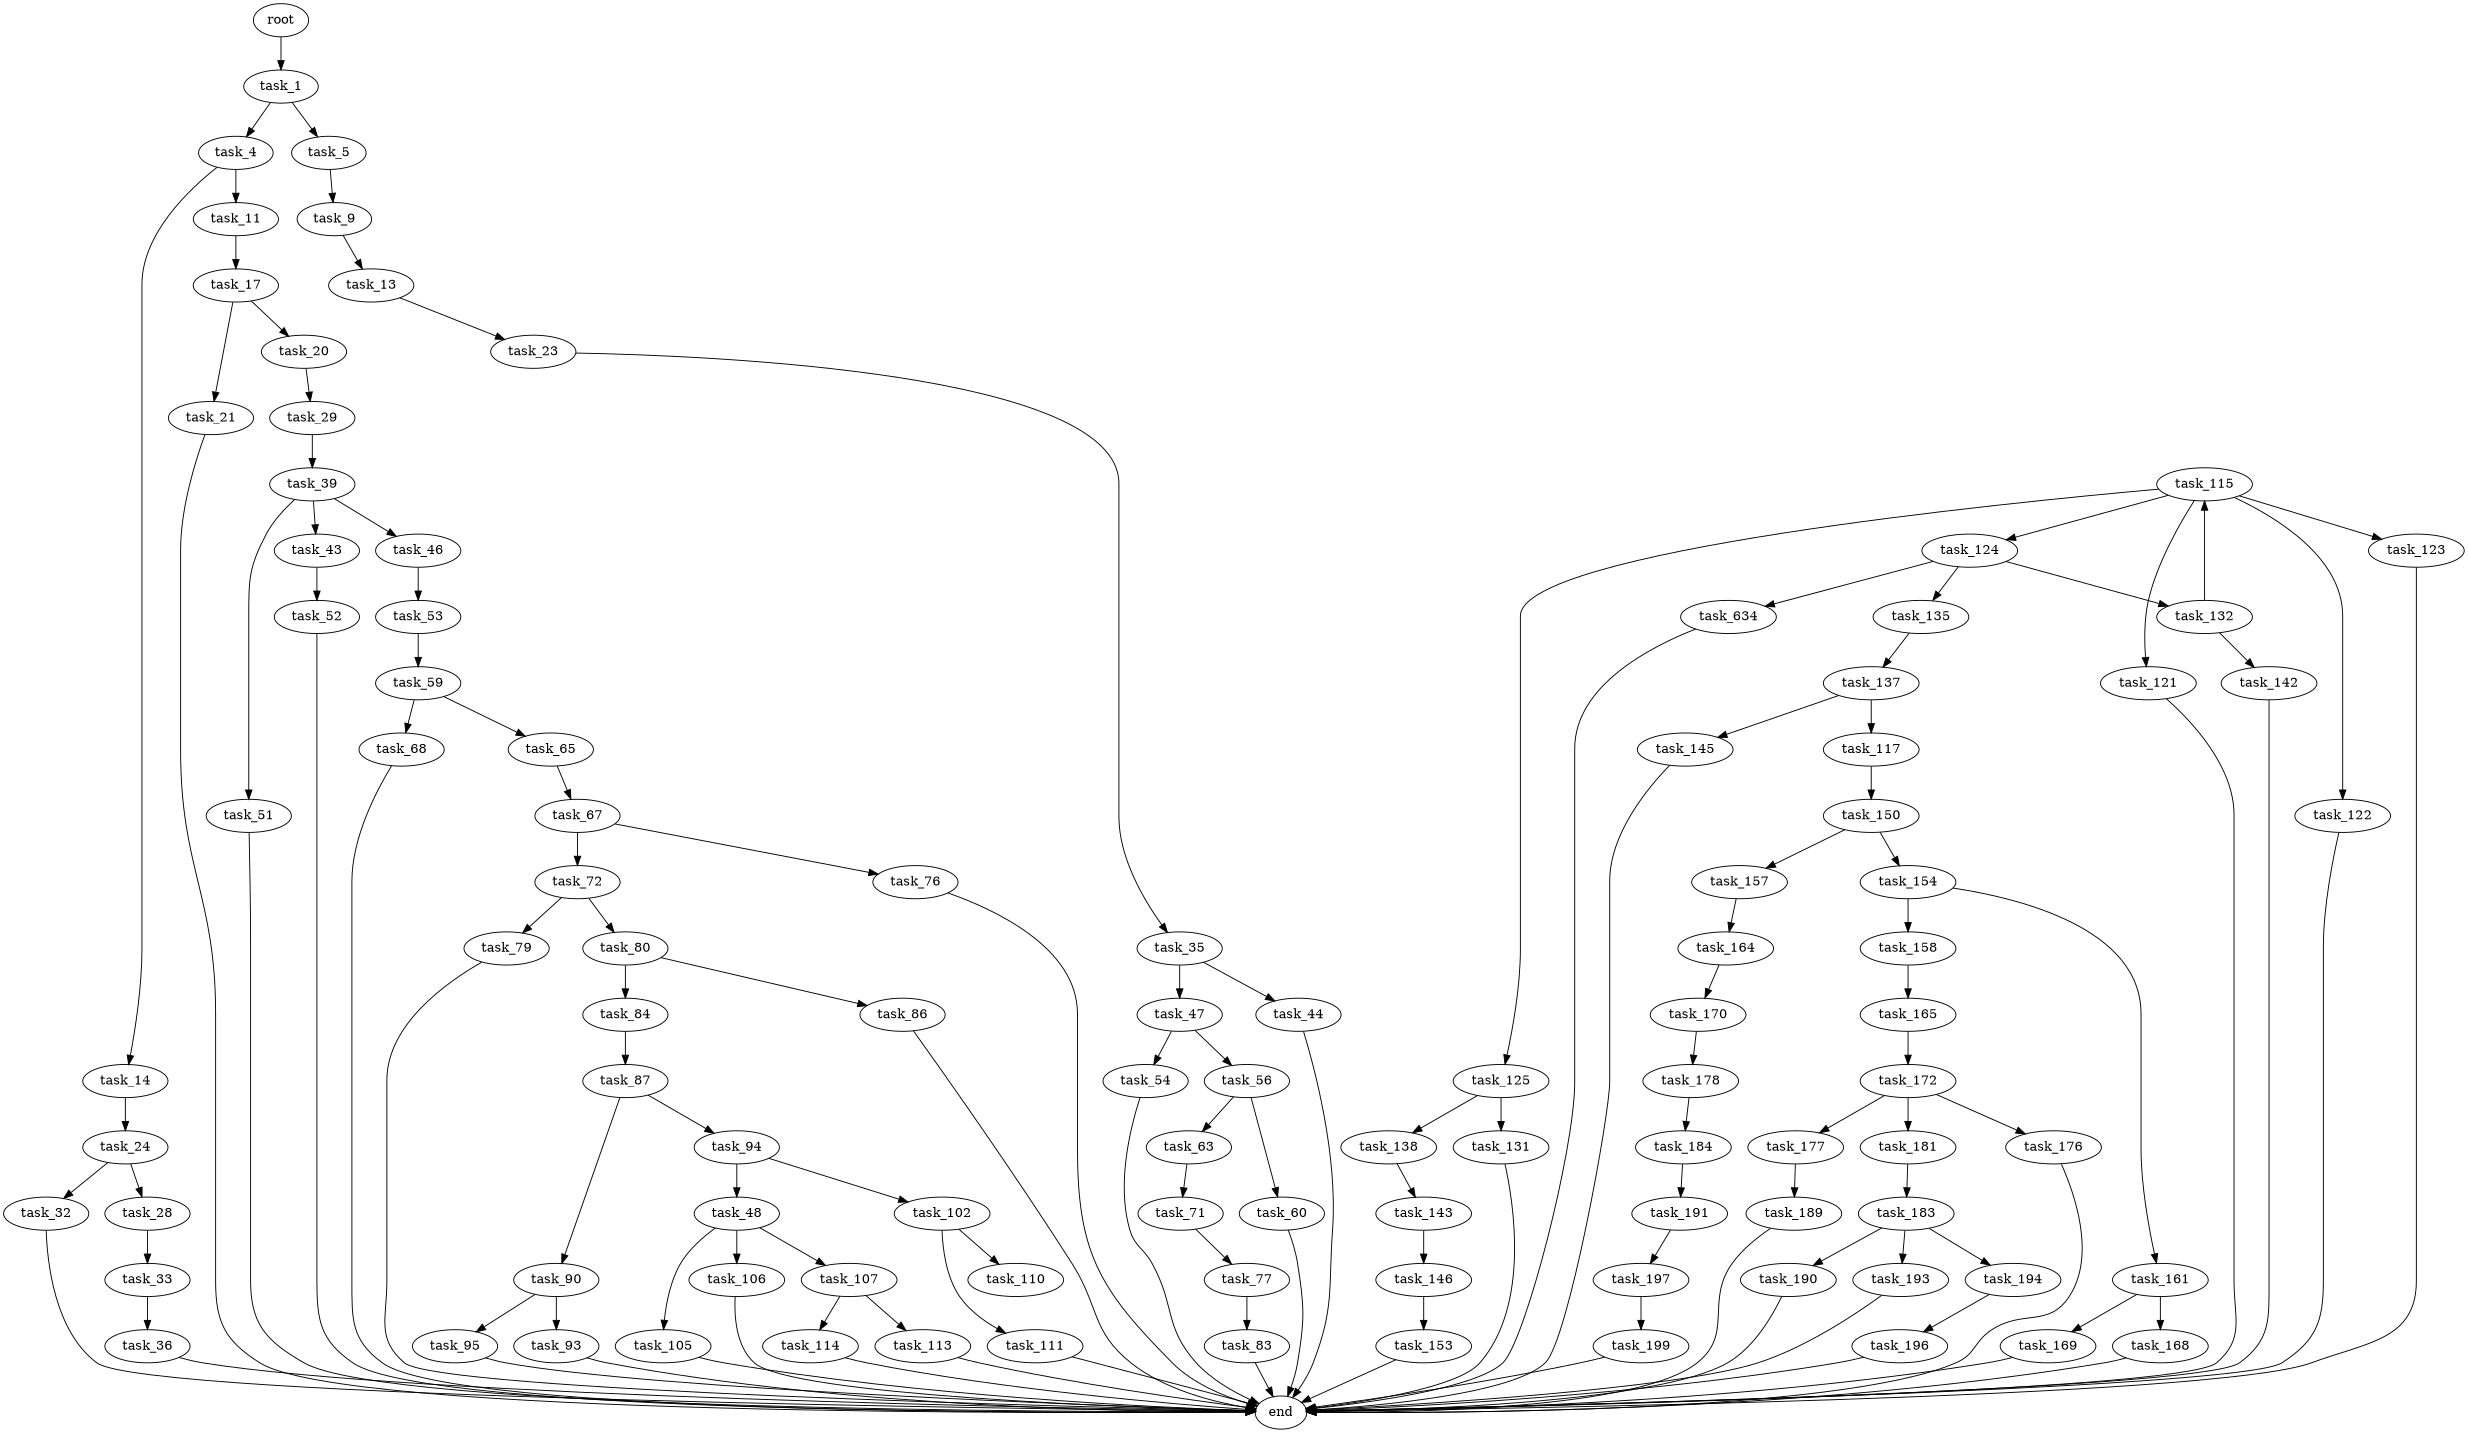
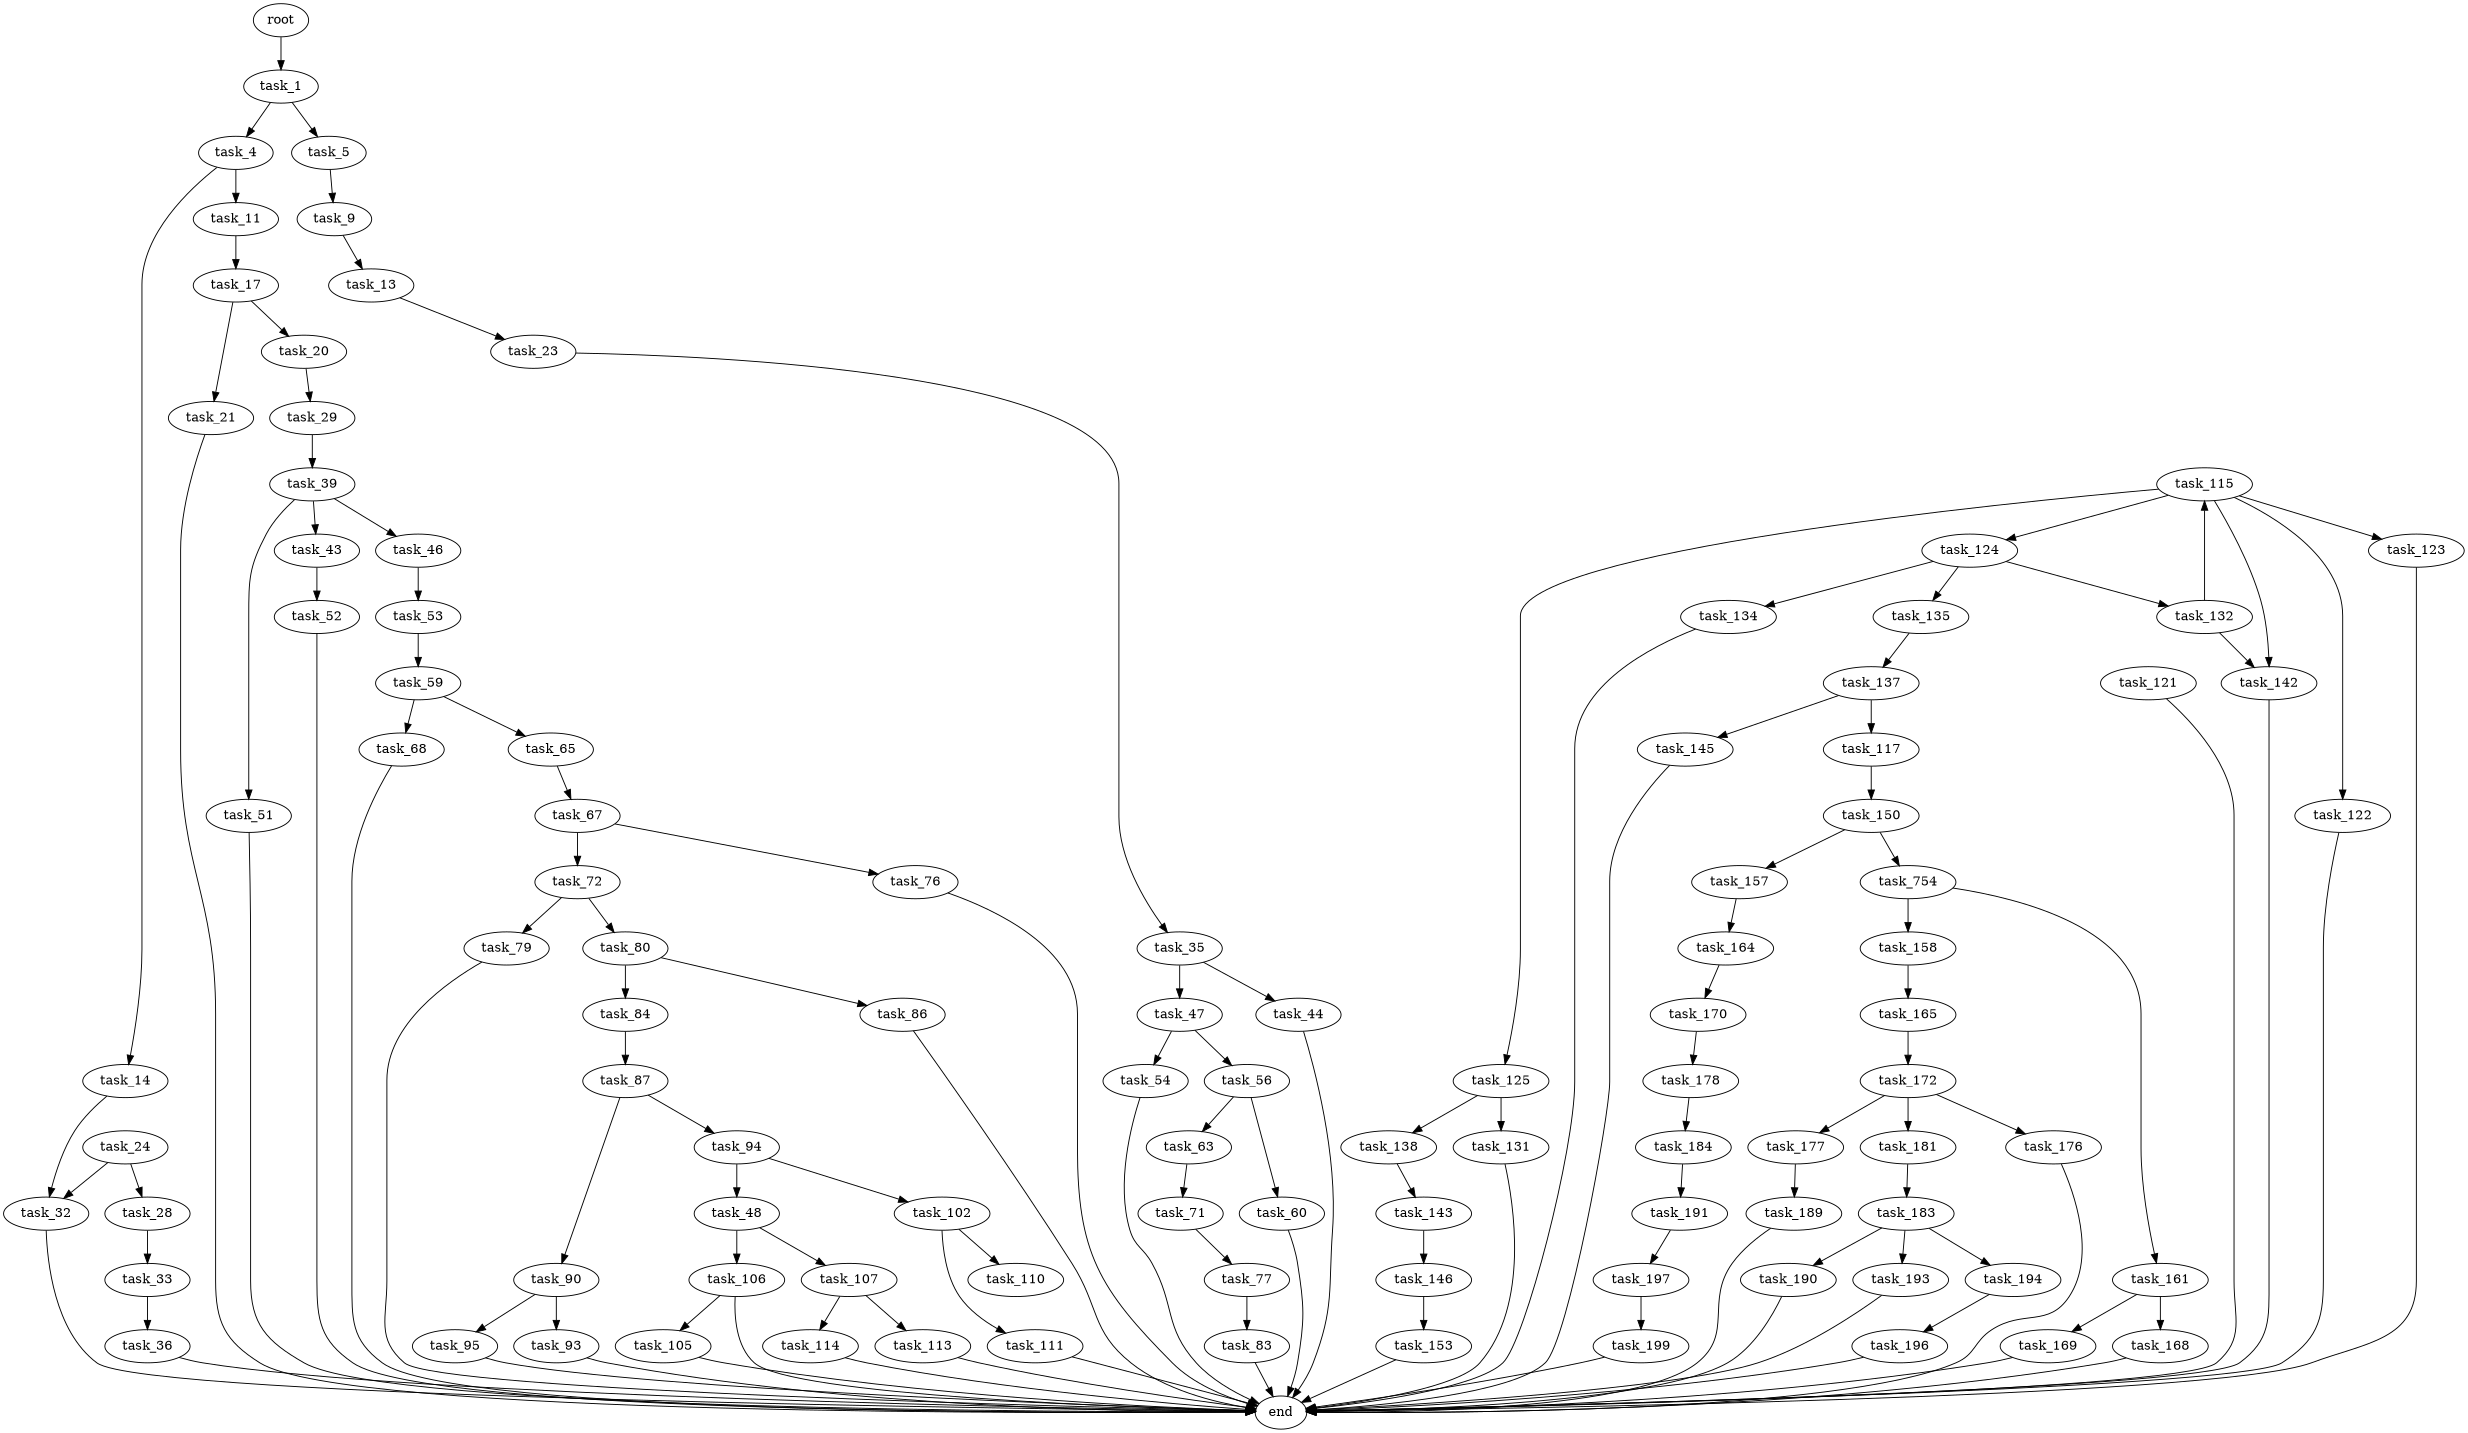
edge "task_115" -> "task_121": now "task_115" -> "task_142"
node "task_634": label "task_634" -> "task_134"
node "task_154": label "task_154" -> "task_754"
edge "task_14" -> "task_24": now "task_14" -> "task_32"
edge "task_48" -> "task_105": now "task_106" -> "task_105"
